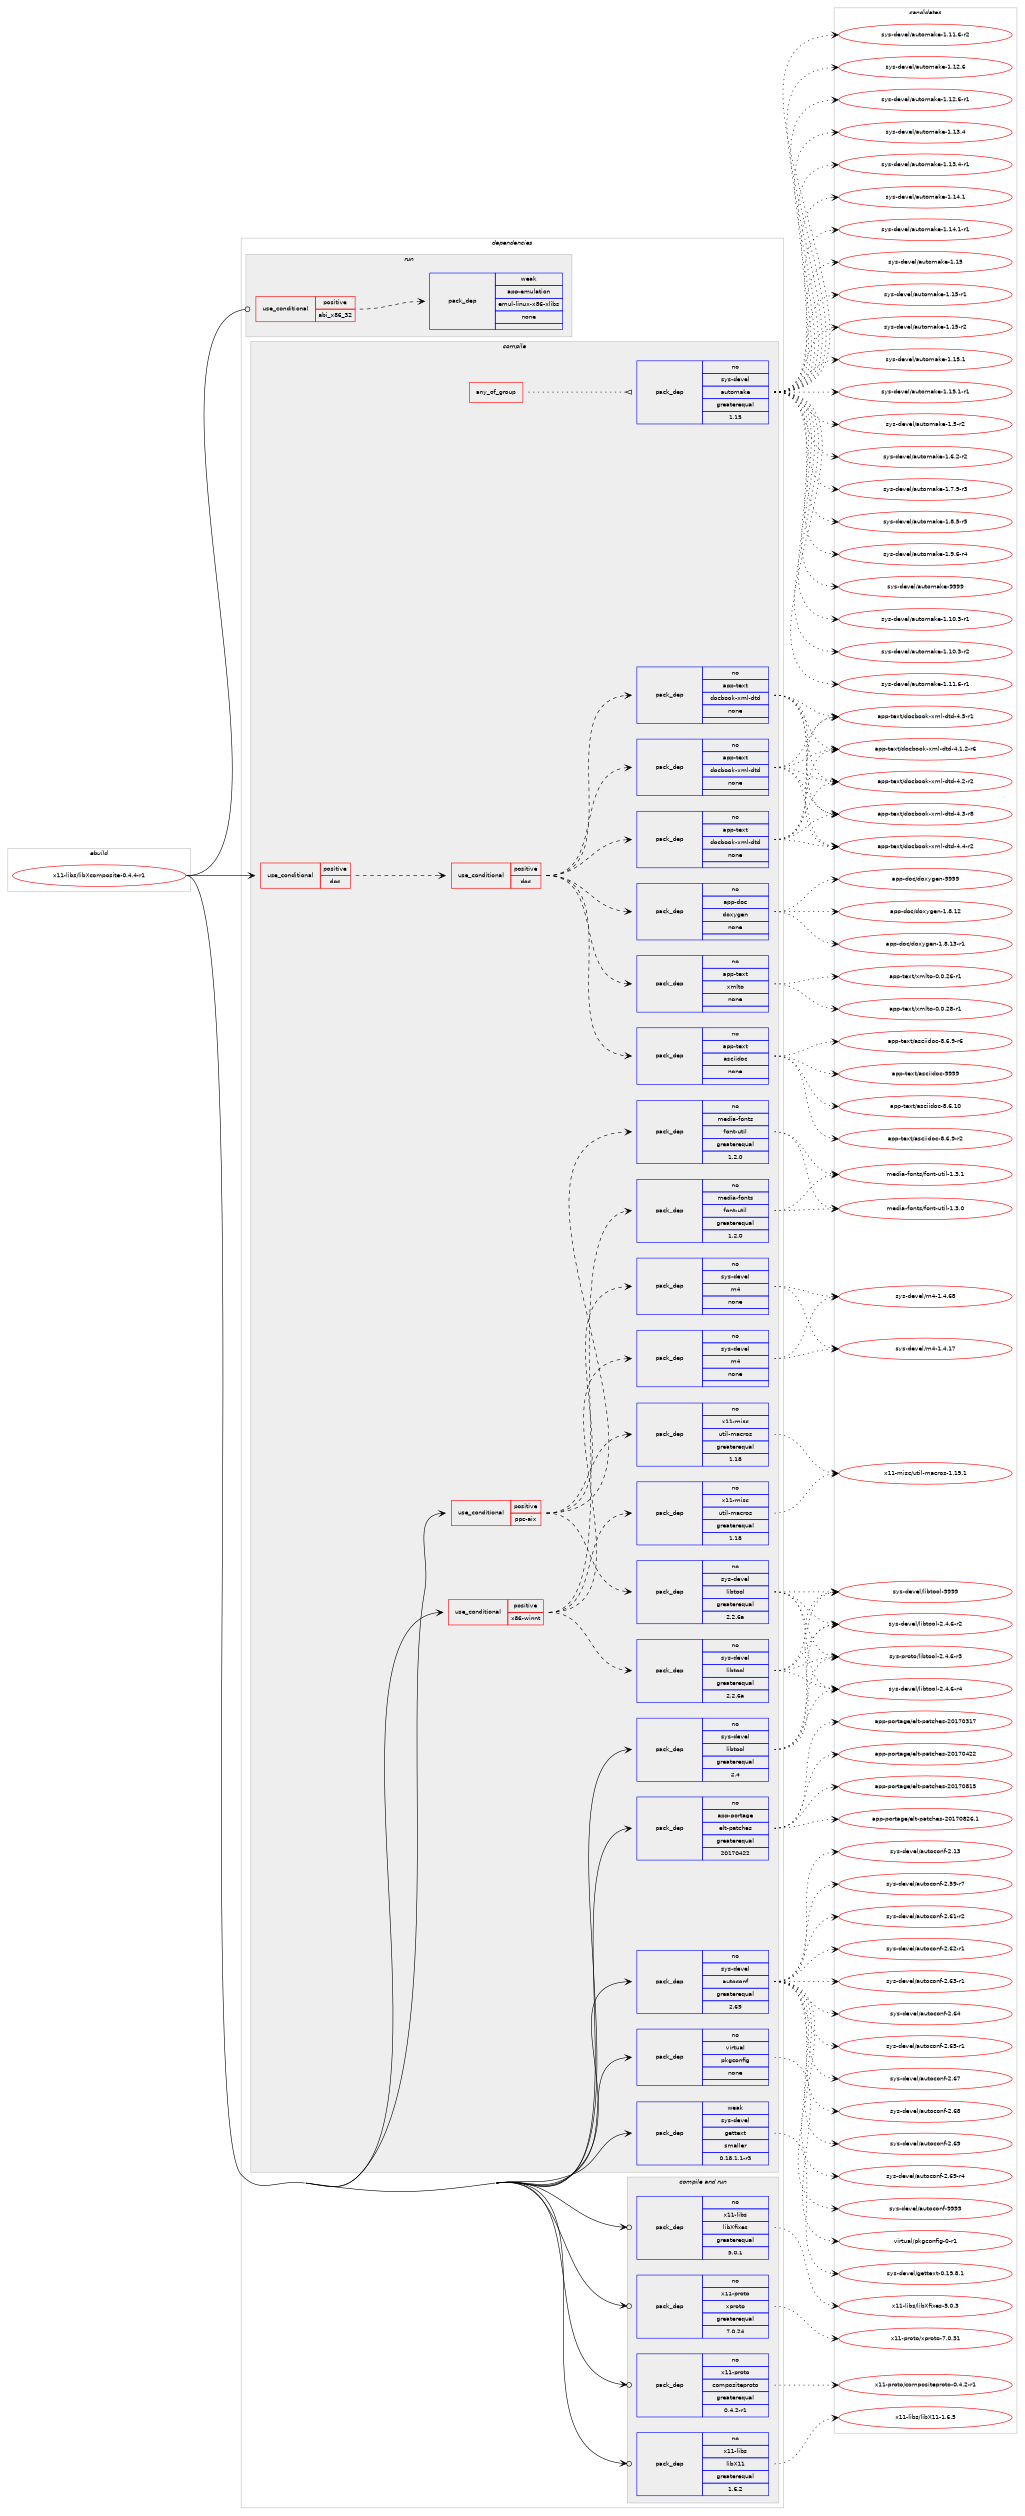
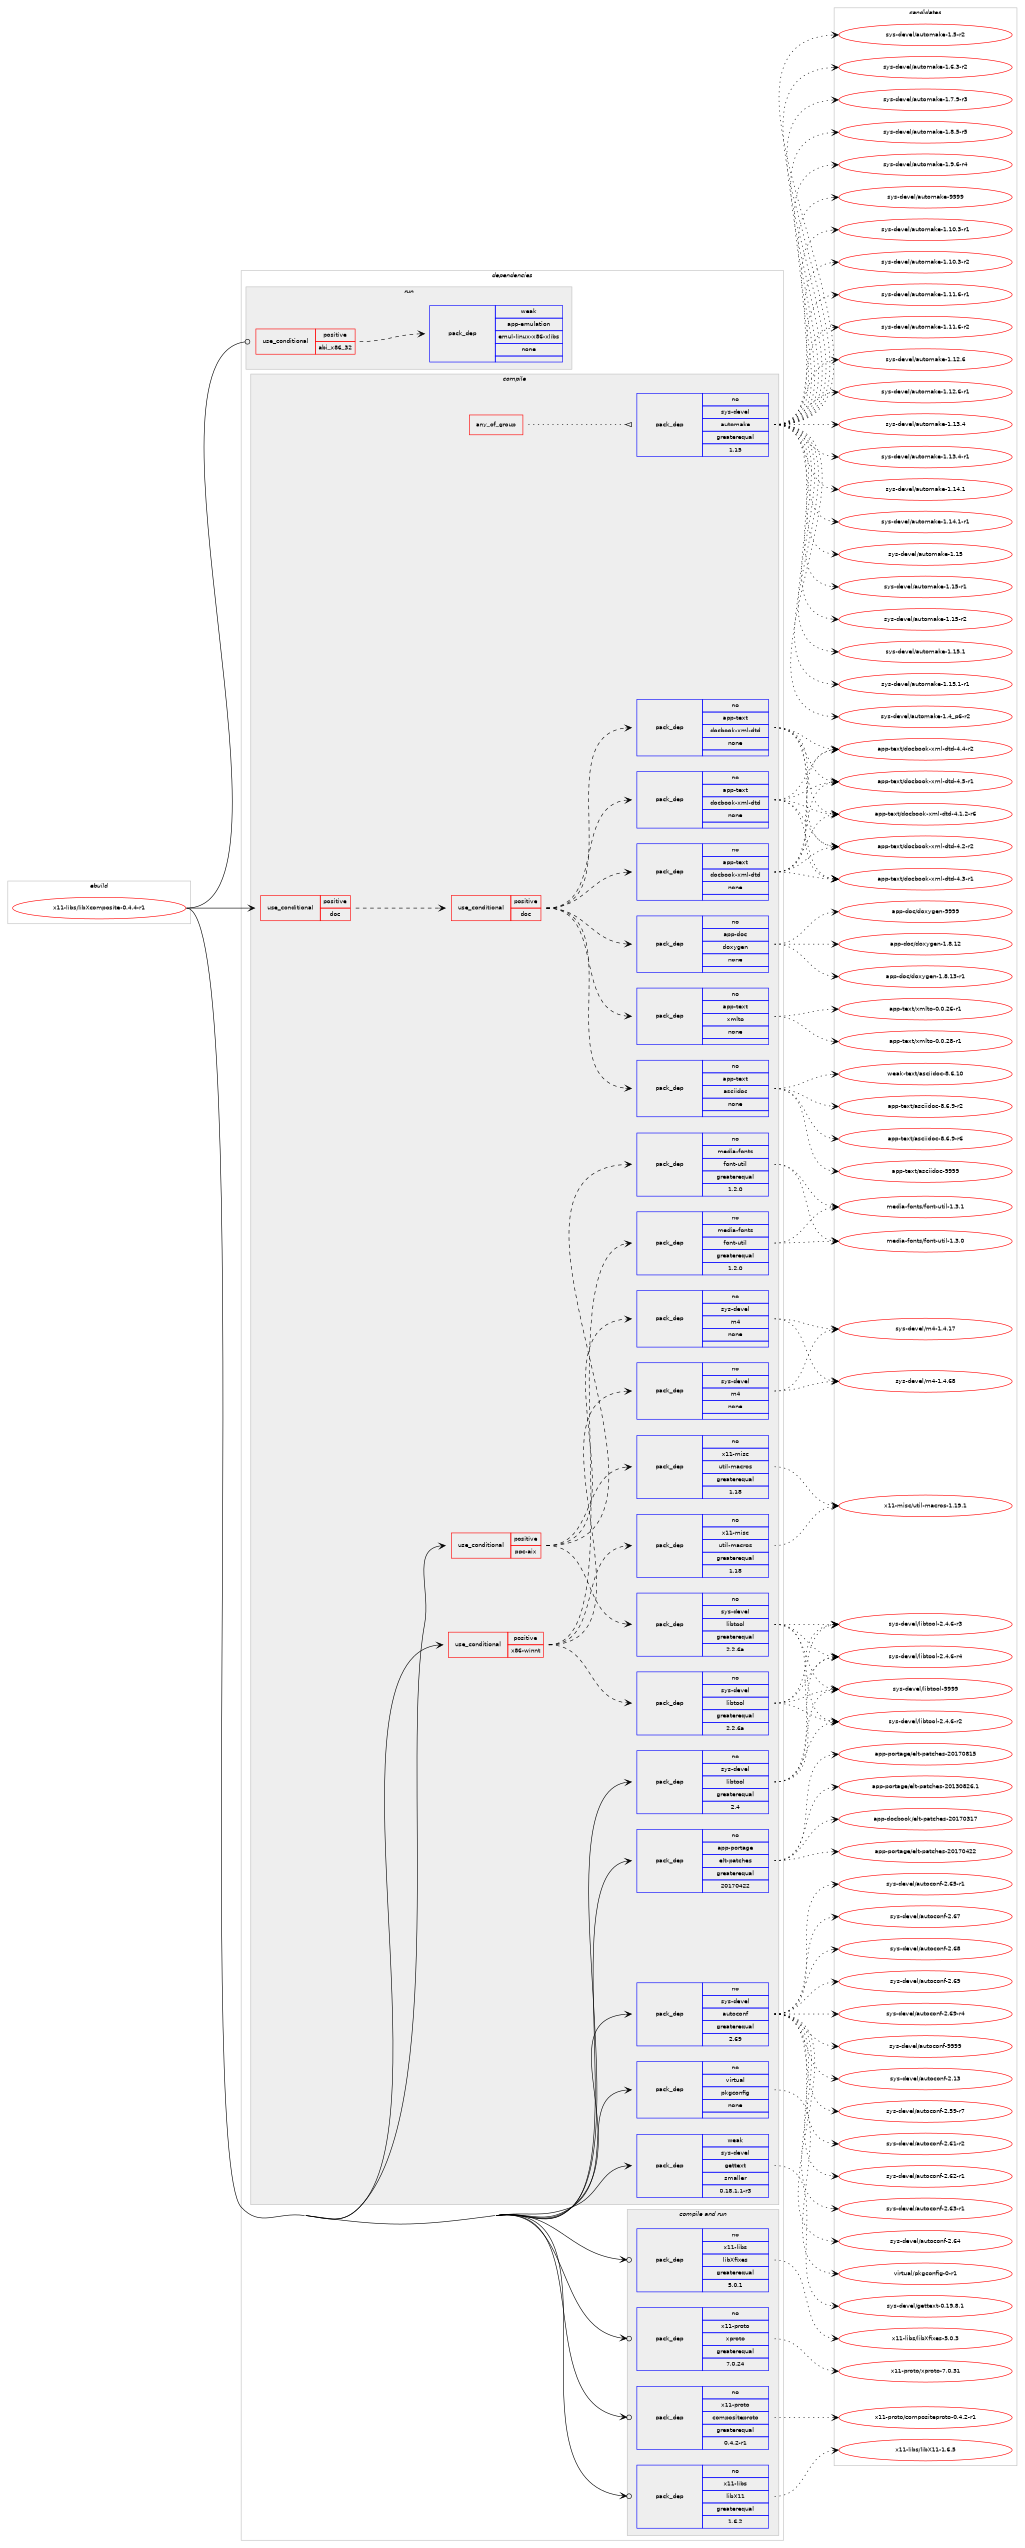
node "sys-devel/automake-1.6.2-r2": label "sys-devel/automake-1.6.2-r2" -> "sys-devel/automake-1.6.3-r2"
node "sys-devel/automake-1.4_p6-r2": added
node "app-text/docbook-xml-dtd-4.3-r8": label "app-text/docbook-xml-dtd-4.3-r8" -> "app-text/docbook-xml-dtd-4.3-r1"
node "app-text/asciidoc-8.6.10": label "app-text/asciidoc-8.6.10" -> "weak-text/asciidoc-8.6.10"
node "sys-proto/libtool-2.4.6-r3": label "sys-proto/libtool-2.4.6-r3" -> "sys-devel/libtool-2.4.6-r3"
node "app-portage/elt-patches-20170317": label "app-portage/elt-patches-20170317" -> "app-docbook/elt-patches-20170317"
node "app-portage/elt-patches-20170826.1": label "app-portage/elt-patches-20170826.1" -> "app-portage/elt-patches-20130826.1"
